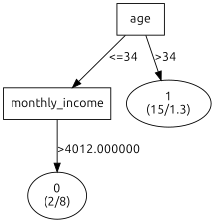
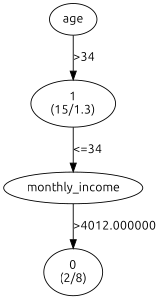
node "age": shape box -> ellipse
edge "age" -> "monthly_income": now "1 (15/1.3)" -> "monthly_income"
node "monthly_income": shape box -> ellipse
